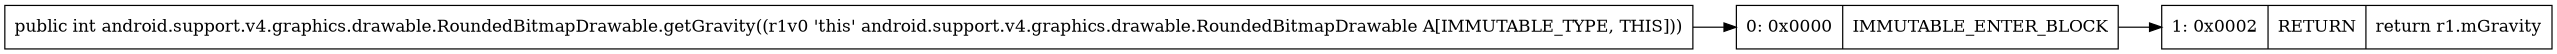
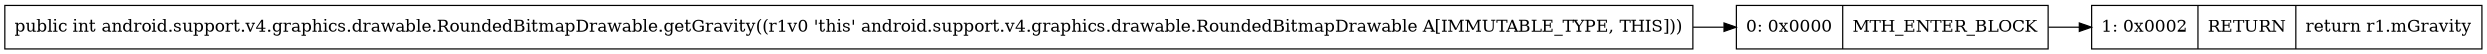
node "0: 0x0000": text "IMMUTABLE_ENTER_BLOCK" -> "MTH_ENTER_BLOCK"
